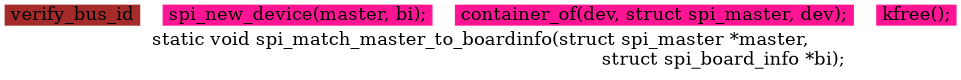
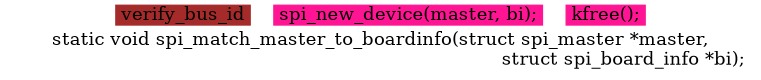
node "container_of(dev, struct spi_master, dev);": removed
